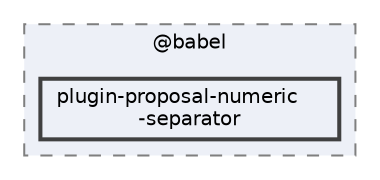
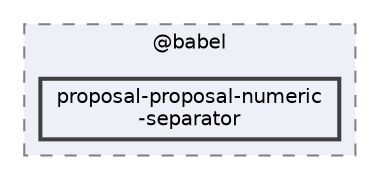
node "plugin-proposal-numeric -separator": label "plugin-proposal-numeric -separator" -> "proposal-proposal-numeric -separator"
